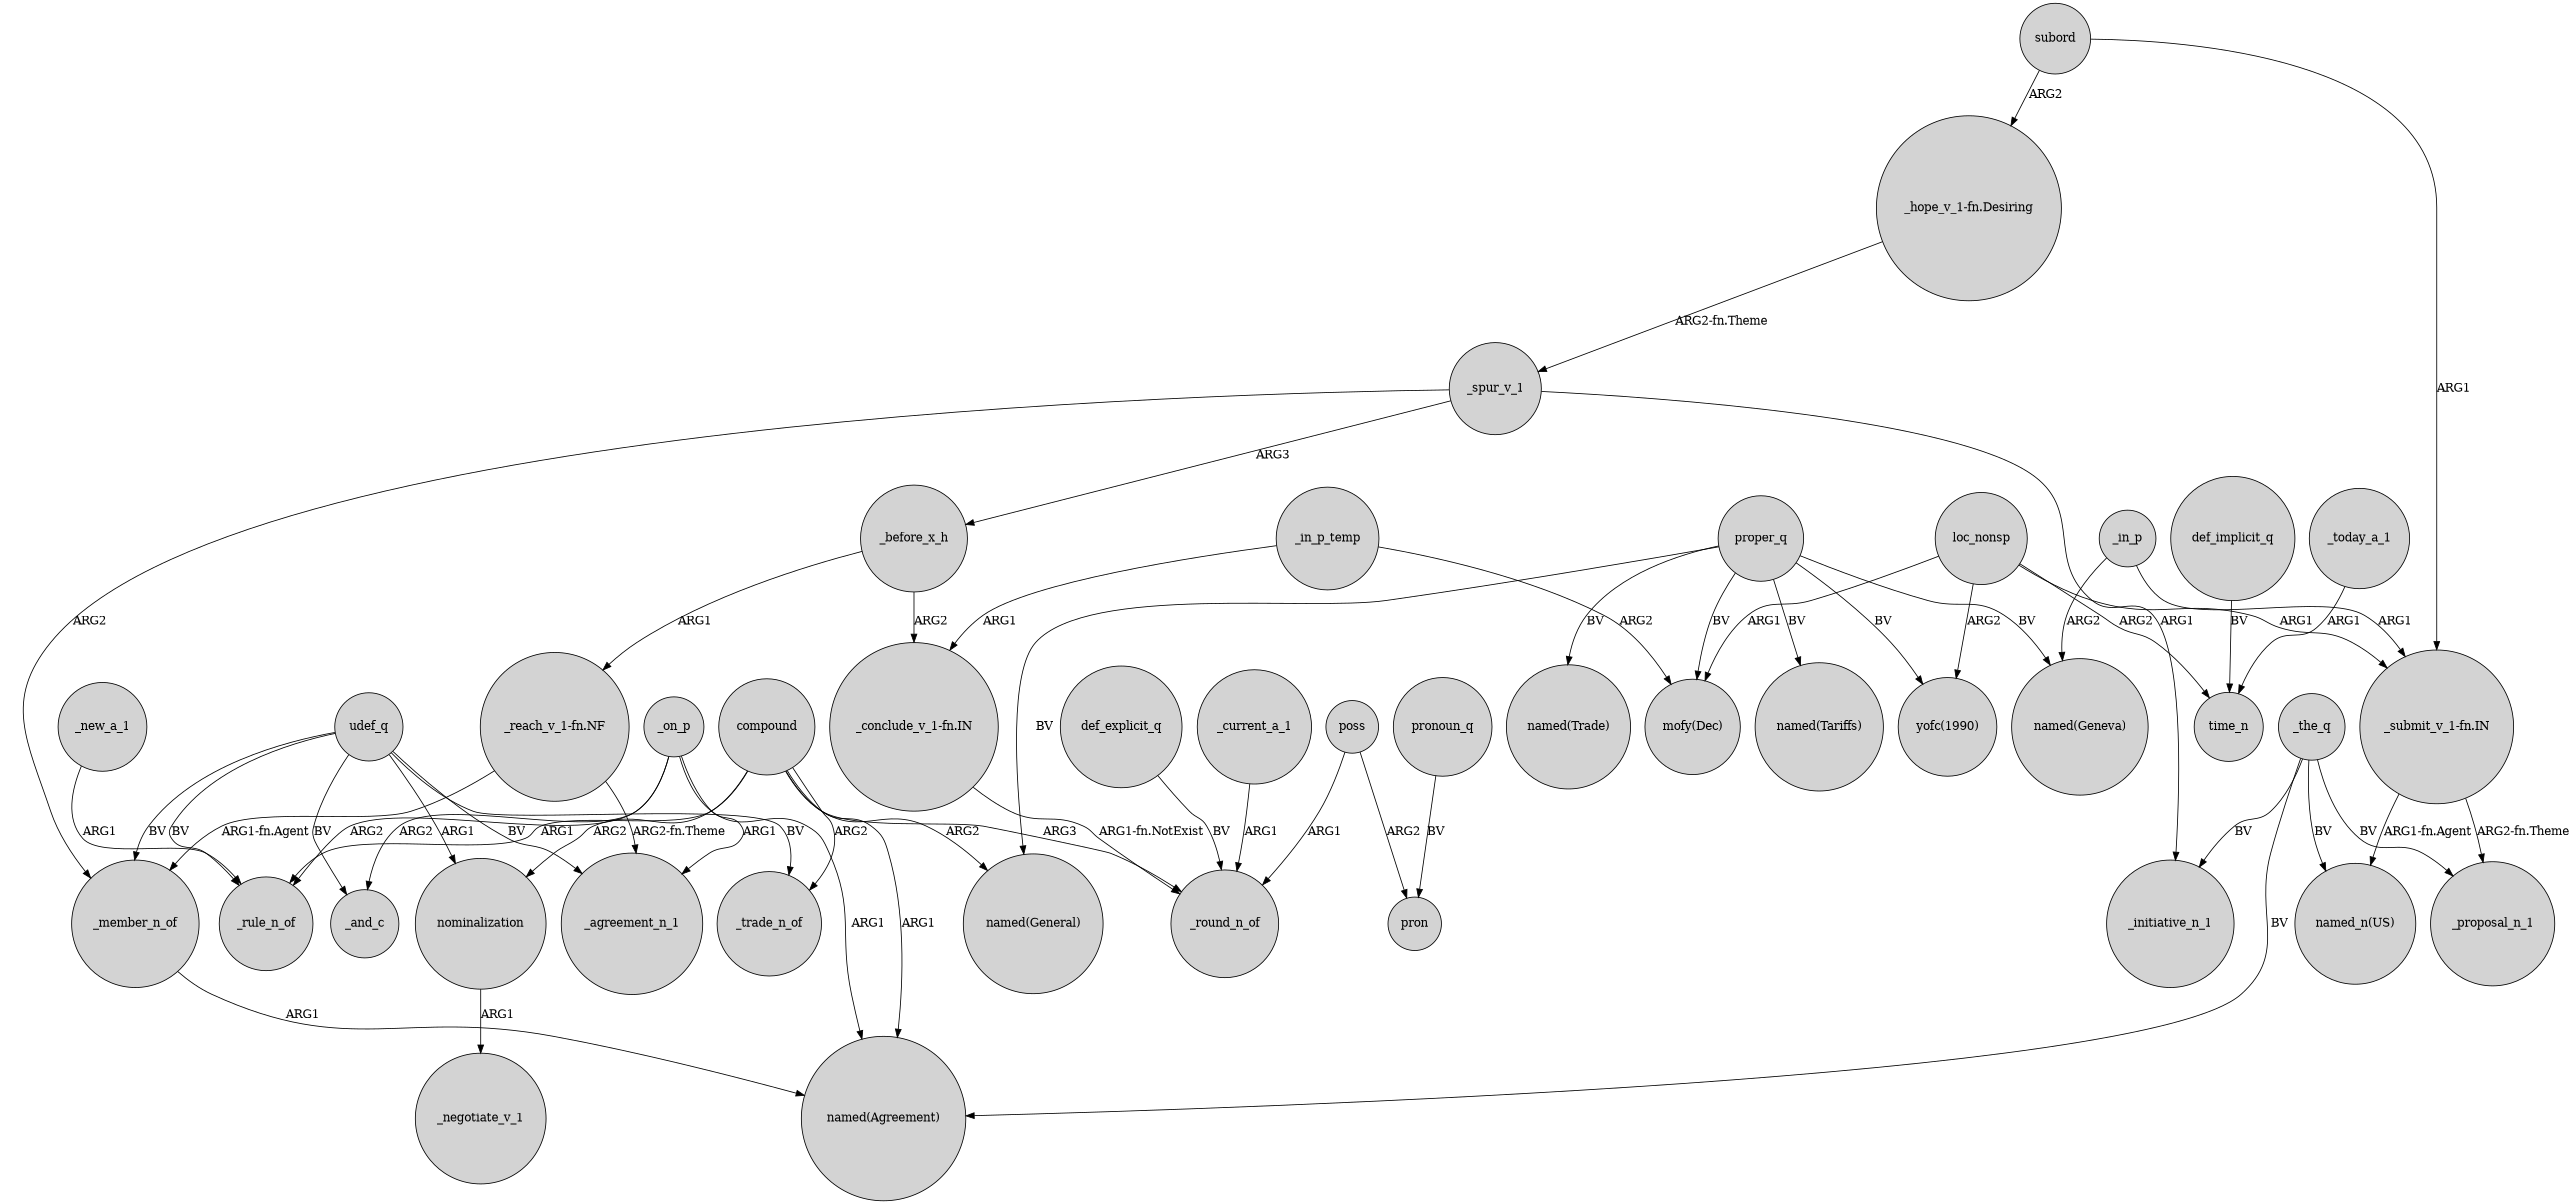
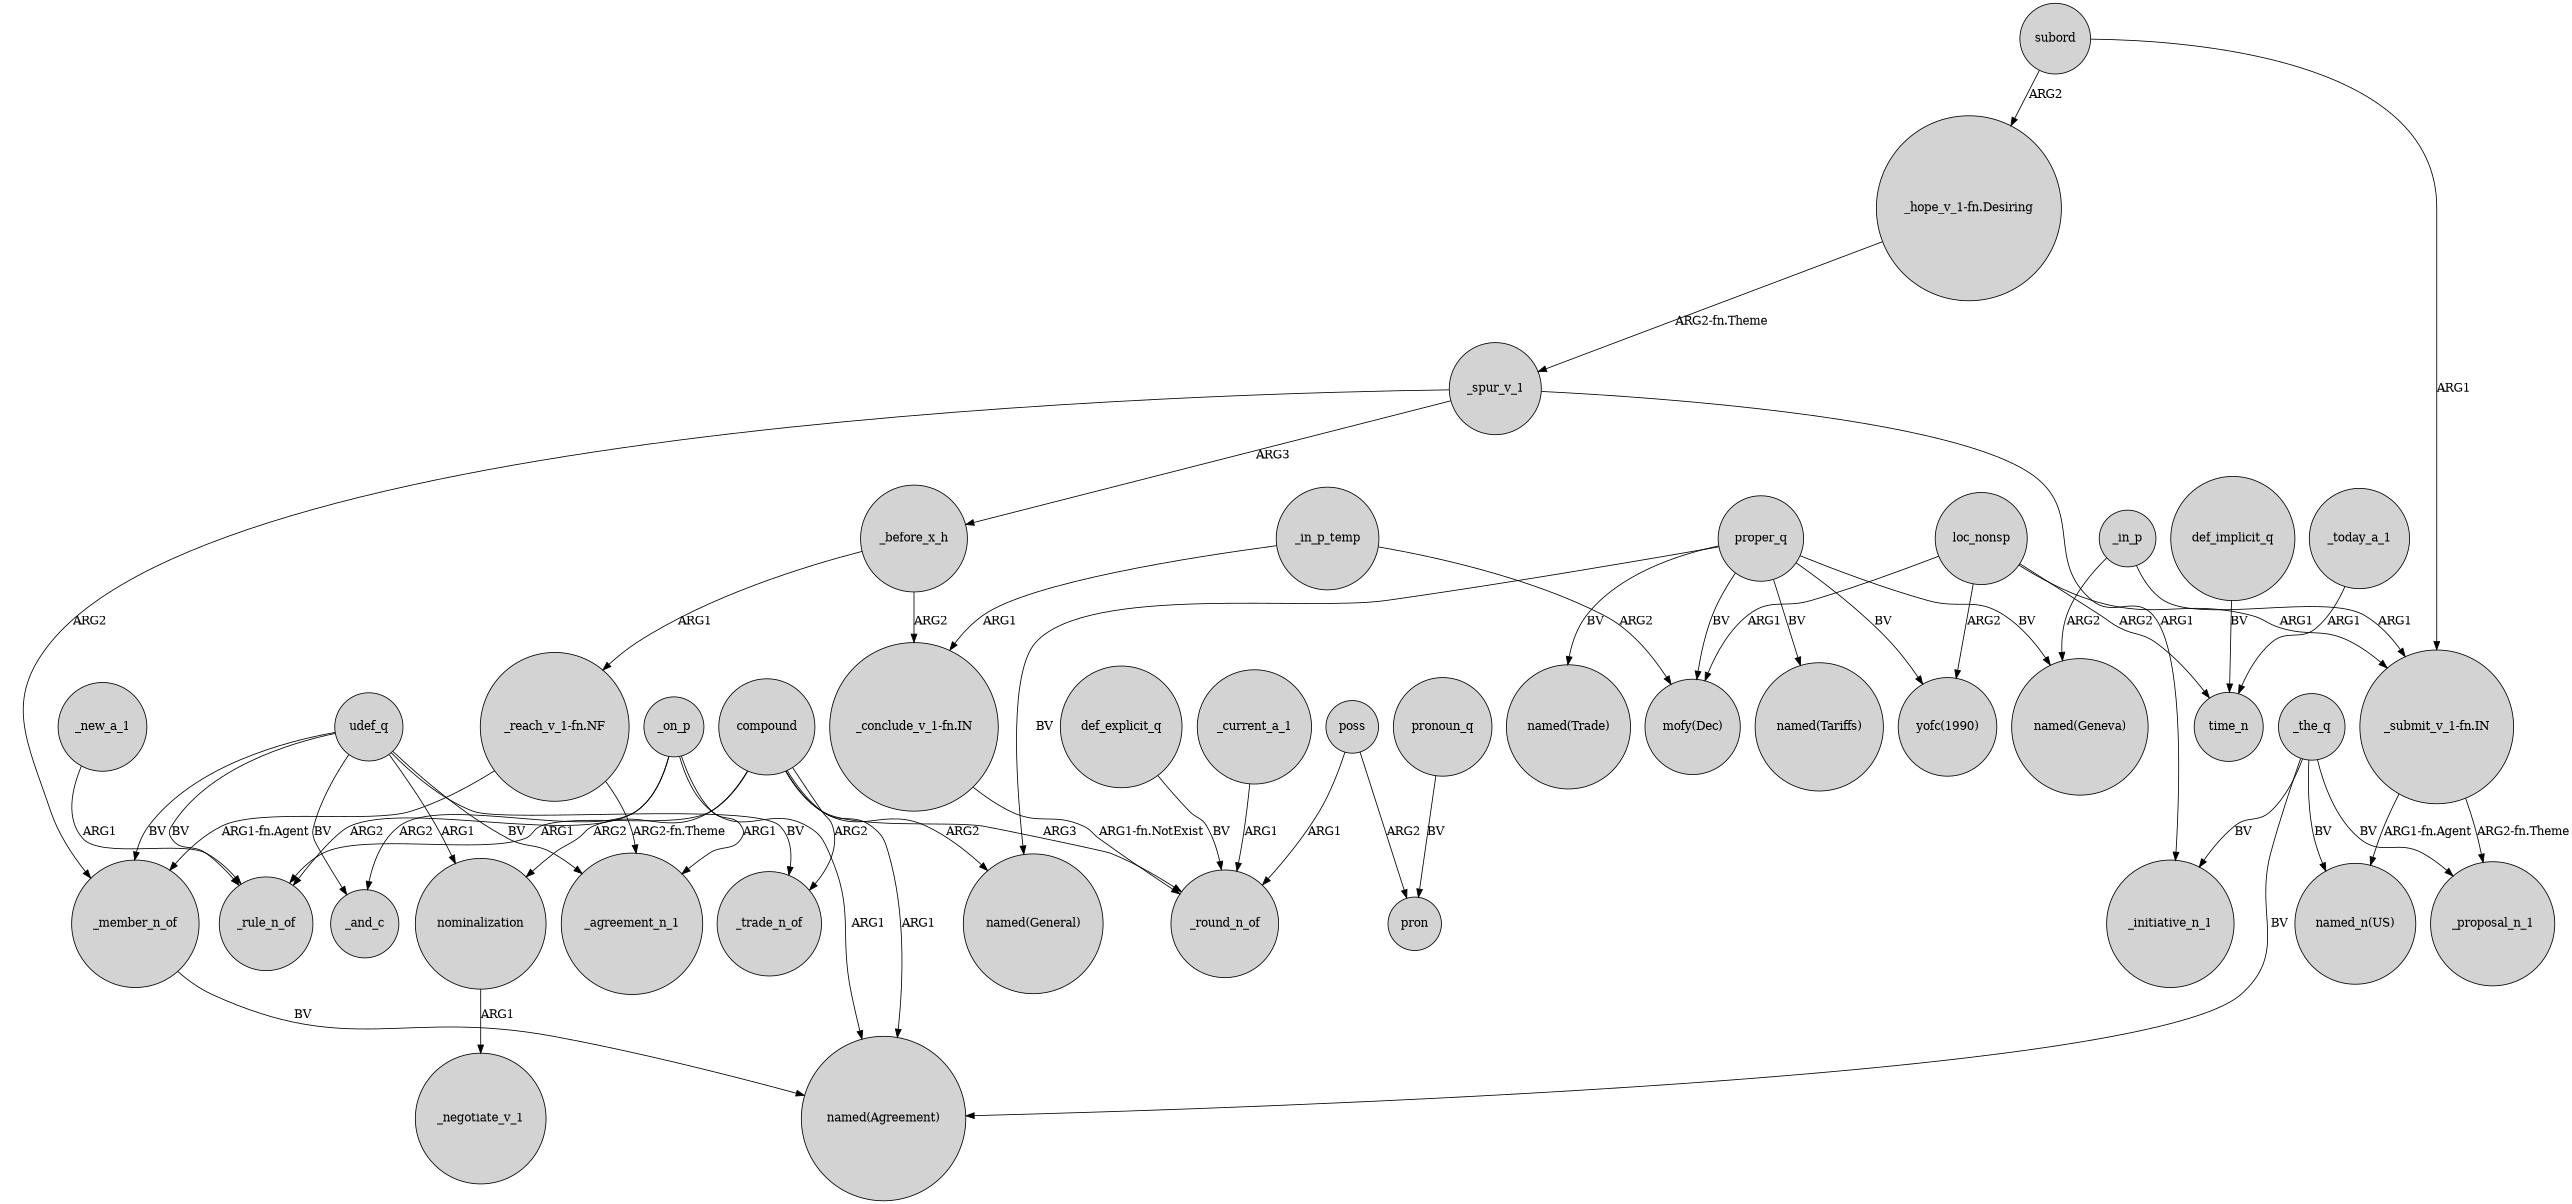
edge "_member_n_of" -> "named(Agreement)": label "ARG1" -> "BV"
